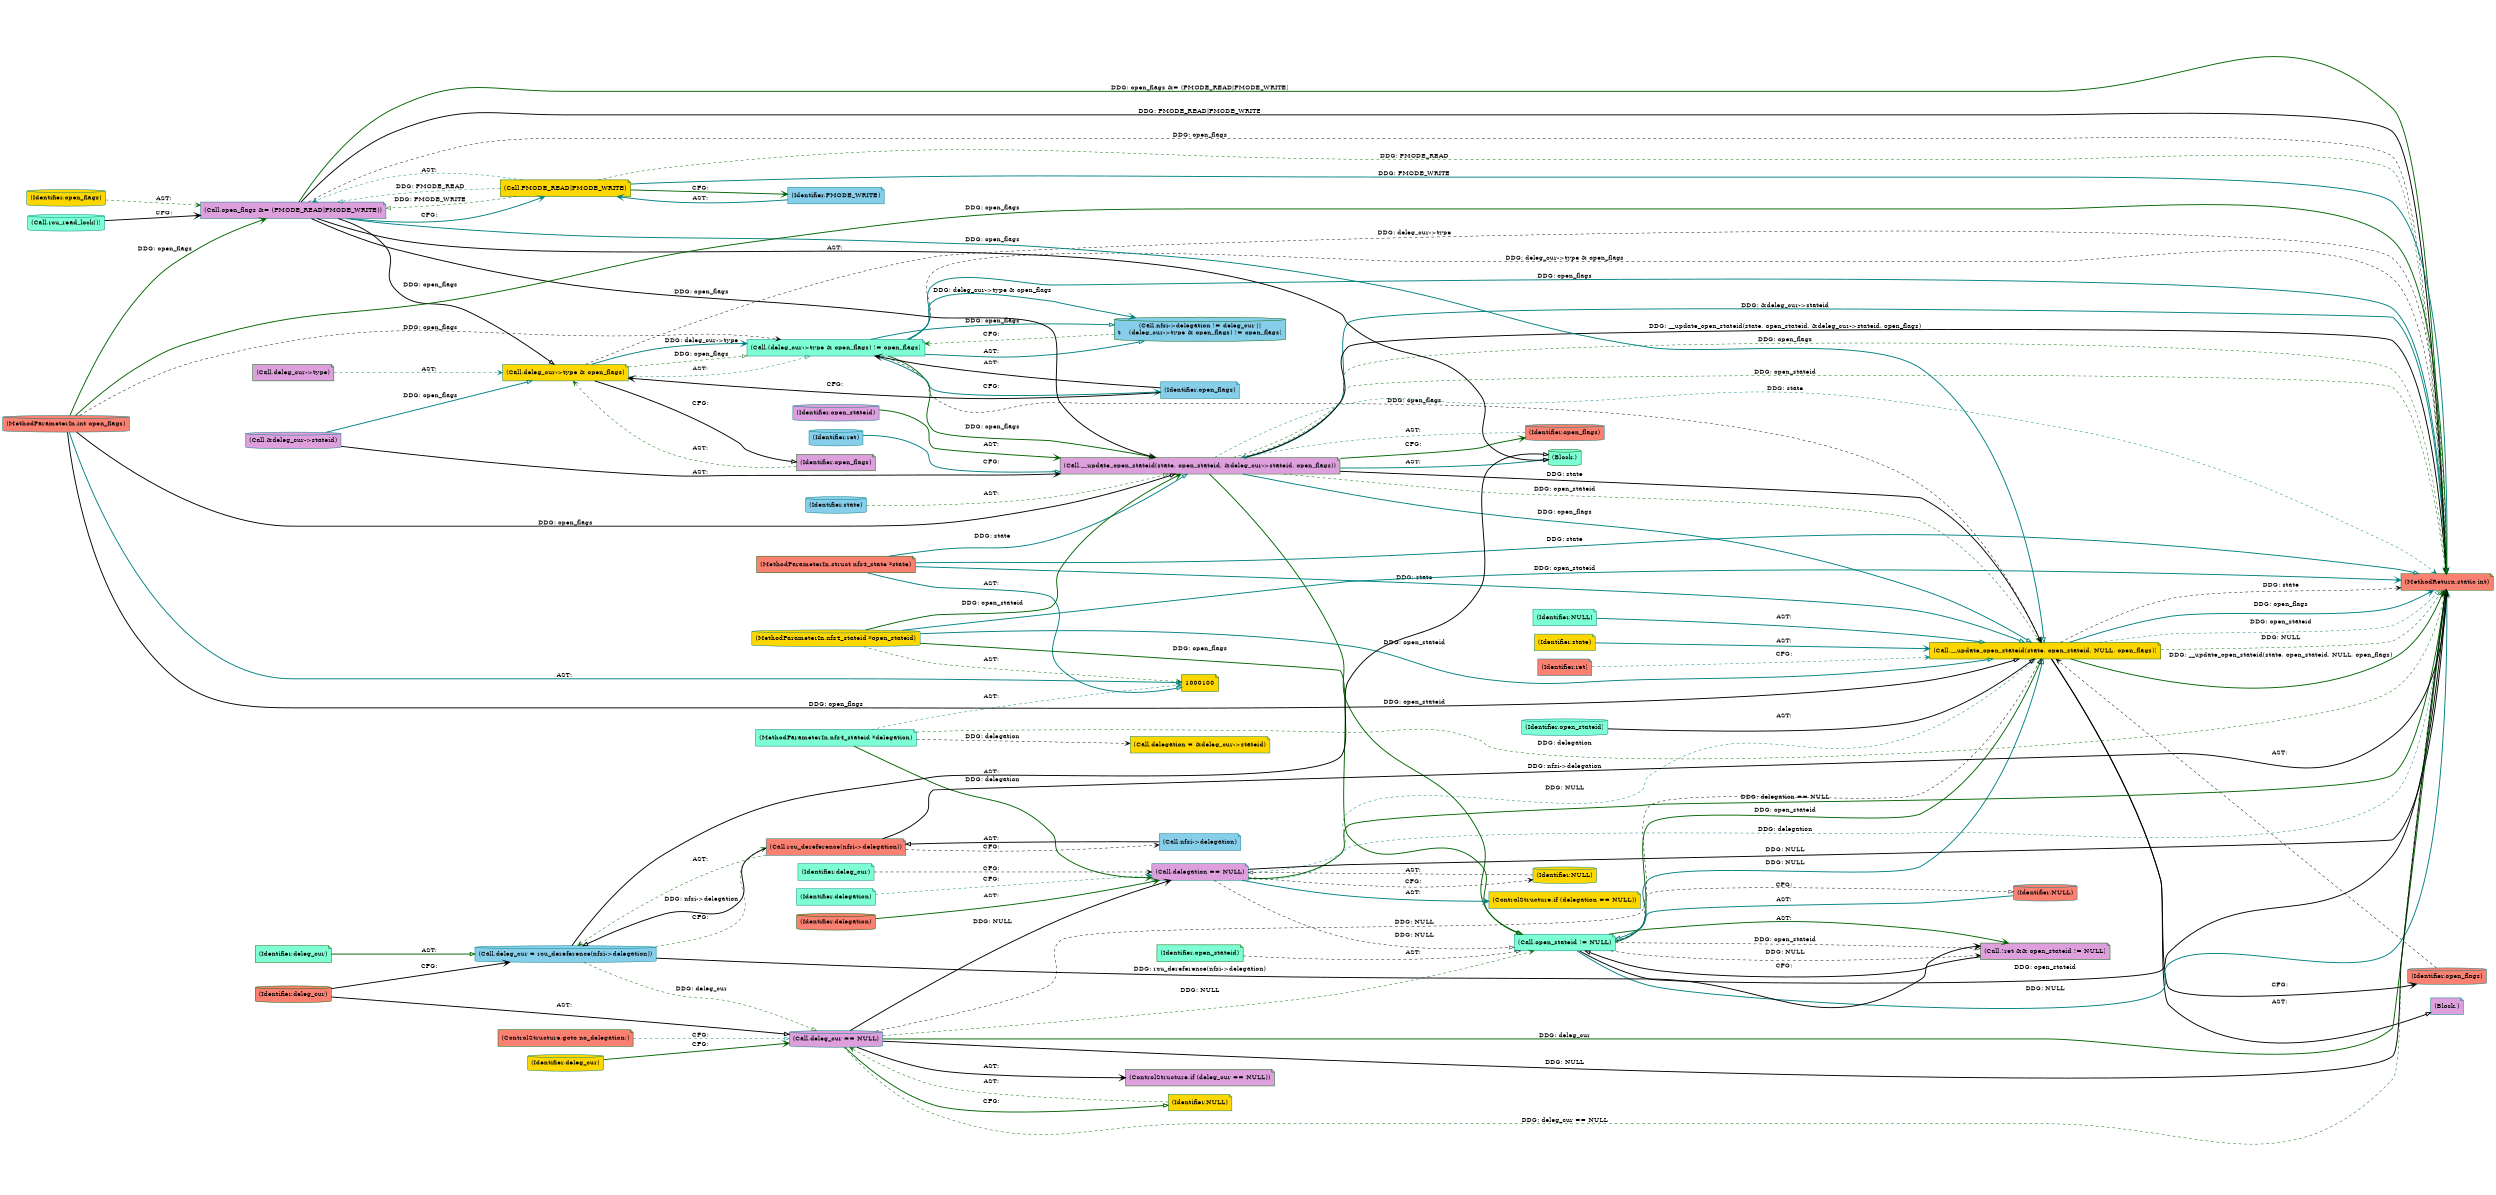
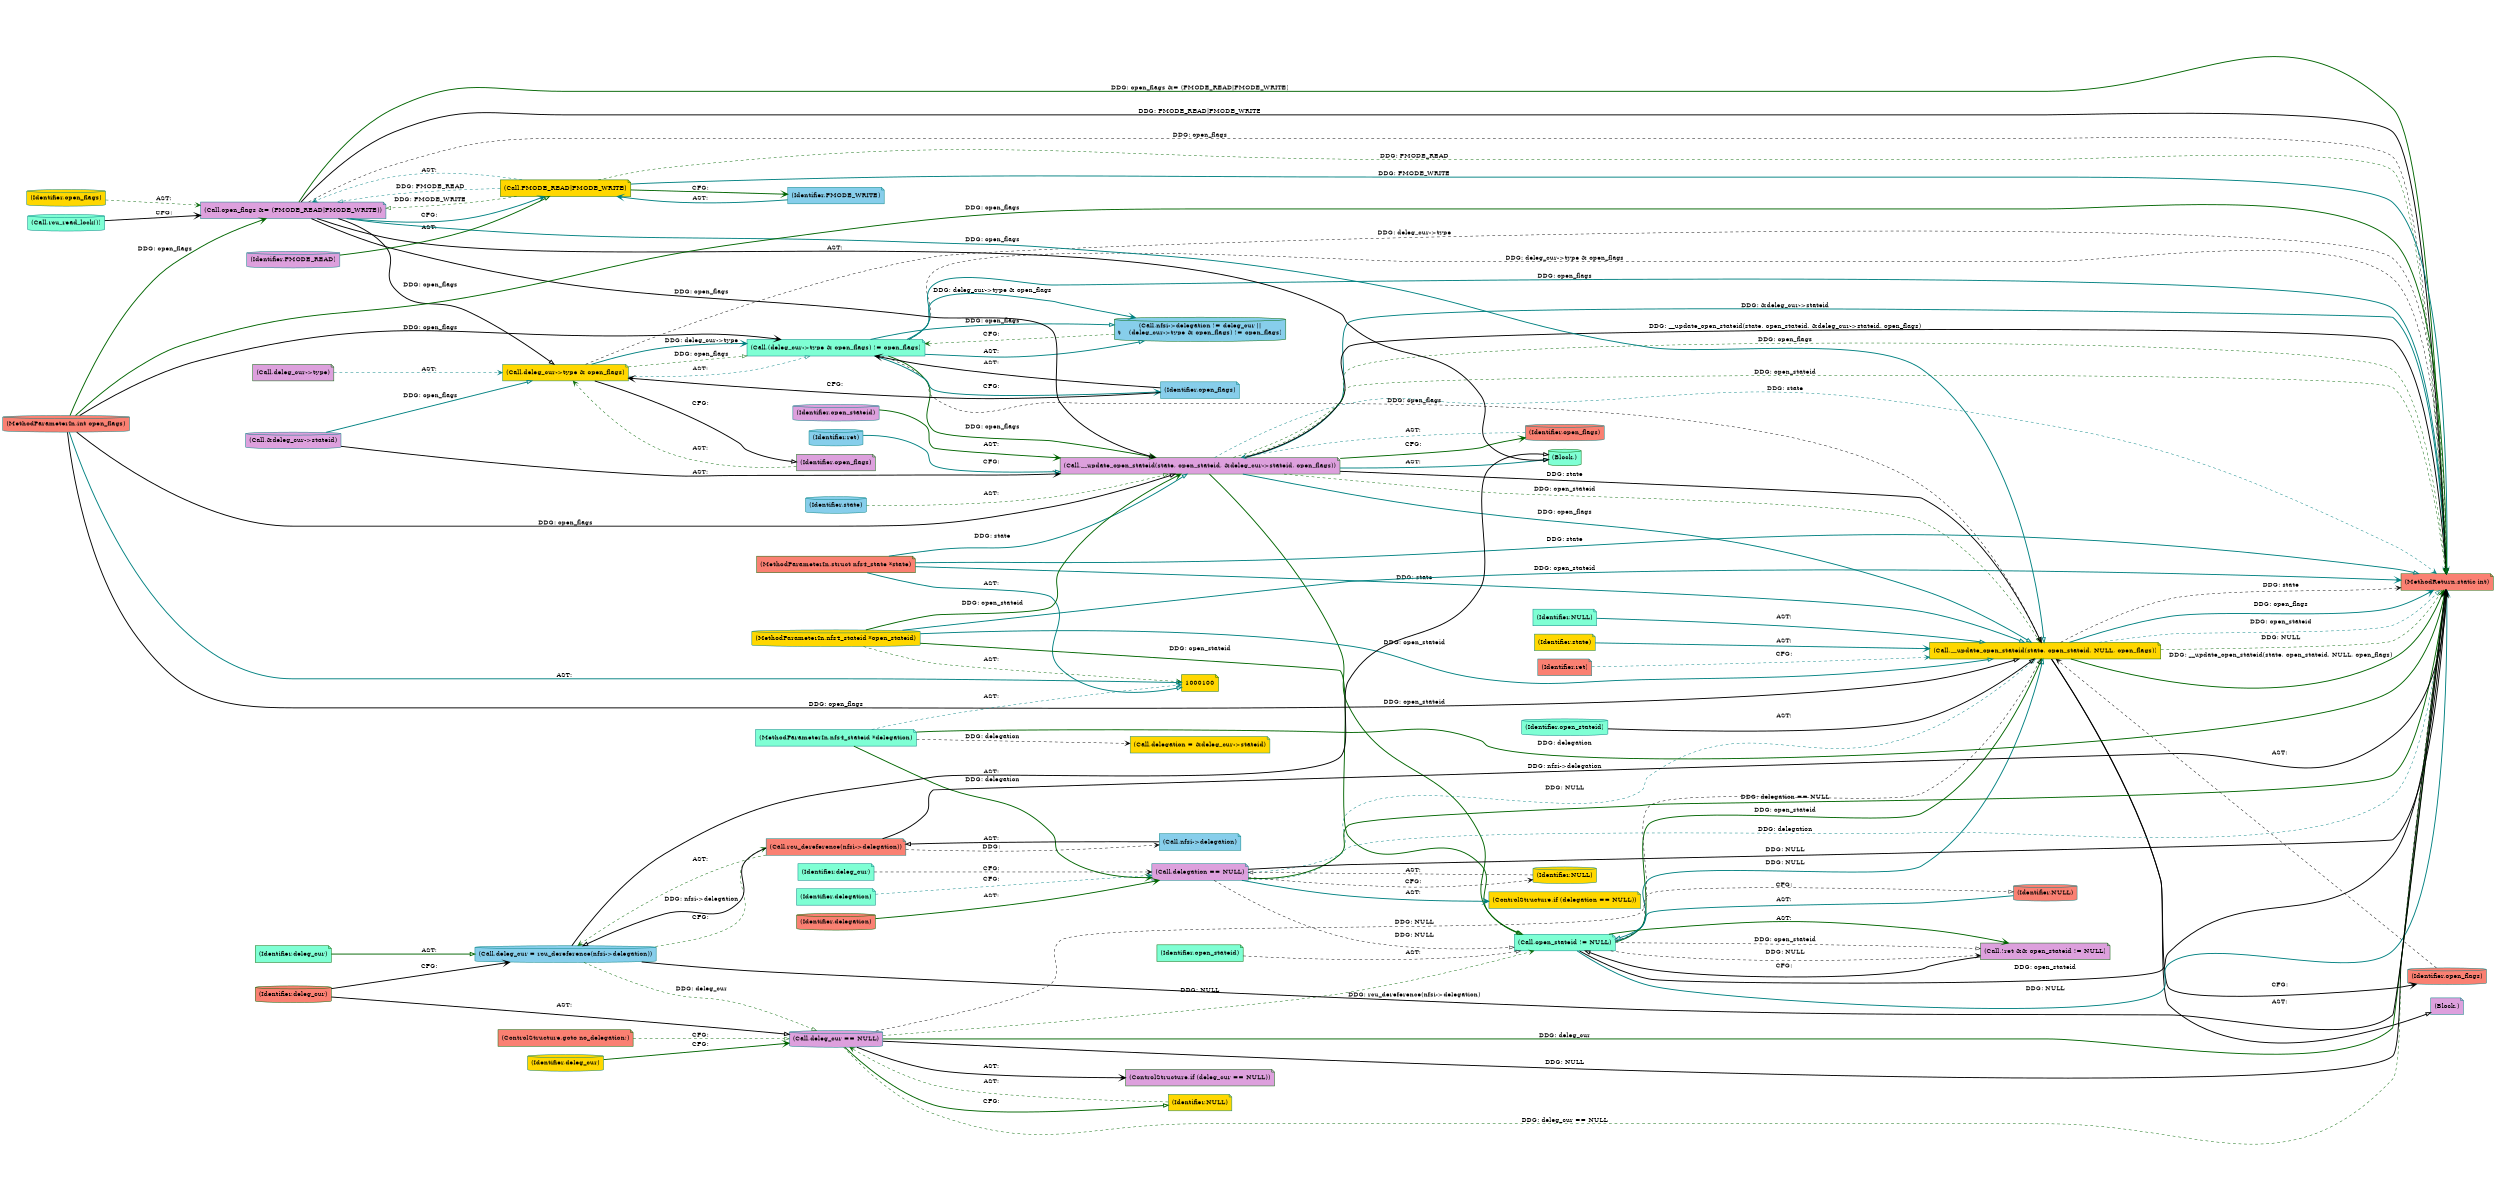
node "(Identifier,FMODE_READ)": added
edge "(MethodParameterIn,int open_flags)" -> "(Call,(deleg_cur->type & open_flags) != open_flags)": style dashed -> bold
edge "(MethodParameterIn,nfs4_stateid *open_stateid)" -> "(Call,open_stateid != NULL)": label "DDG: open_flags" -> "DDG: open_stateid"
edge "(MethodParameterIn,nfs4_stateid *delegation)" -> "(MethodReturn,static int)": style dashed -> bold
edge "(Call,rcu_dereference(nfsi->delegation))" -> "(Call,nfsi->delegation)": label "CFG: " -> "DDG: "
edge "(Call,deleg_cur == NULL)" -> "(Call,delegation == NULL)": removed, label "DDG: NULL"
edge "(Call,deleg_cur = rcu_dereference(nfsi->delegation))" -> "(Call,!ret && open_stateid != NULL)": now "(Call,deleg_cur = rcu_dereference(nfsi->delegation))" -> "(MethodReturn,static int)"
edge "(ControlStructure,goto no_delegation;)" -> "(Call,deleg_cur == NULL)": color teal -> darkgreen
